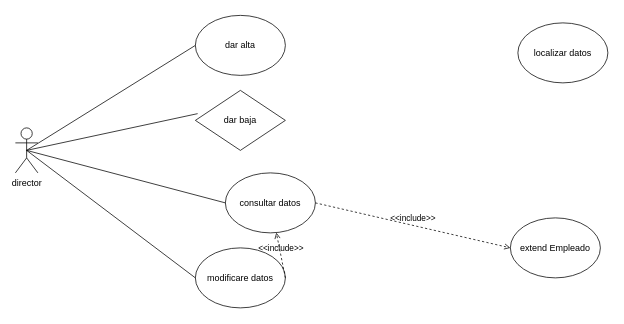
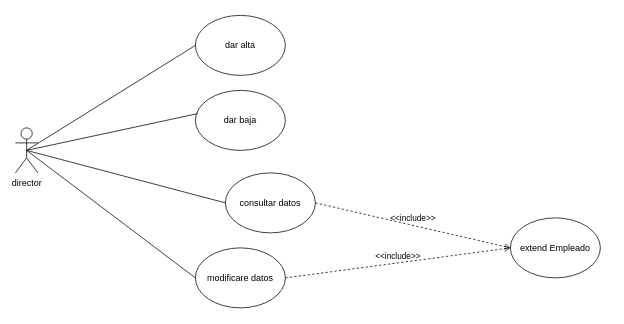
node "localizar datos": removed
node "dar baja": shape diamond -> ellipse
edge "modificare datos" -> "consultar datos": now "modificare datos" -> "extend Empleado"
